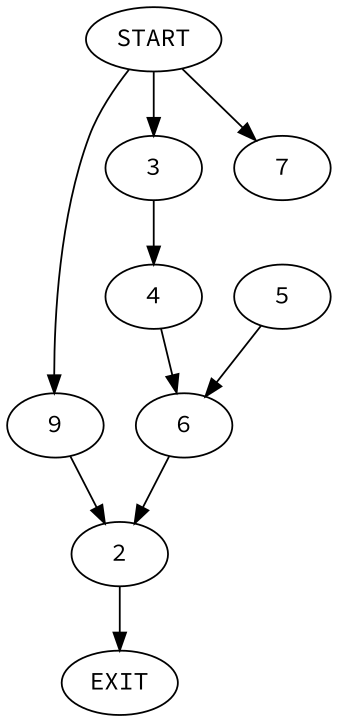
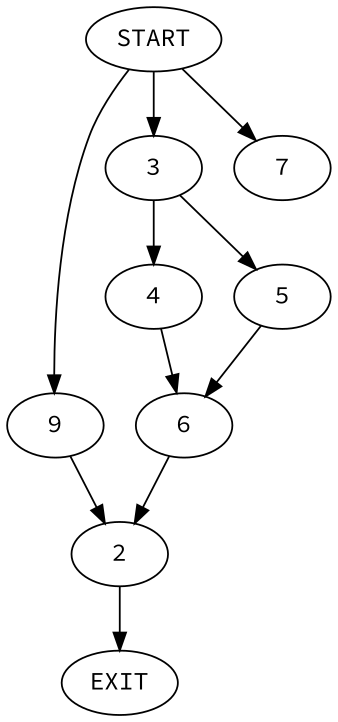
edge "3" -> "5": added
